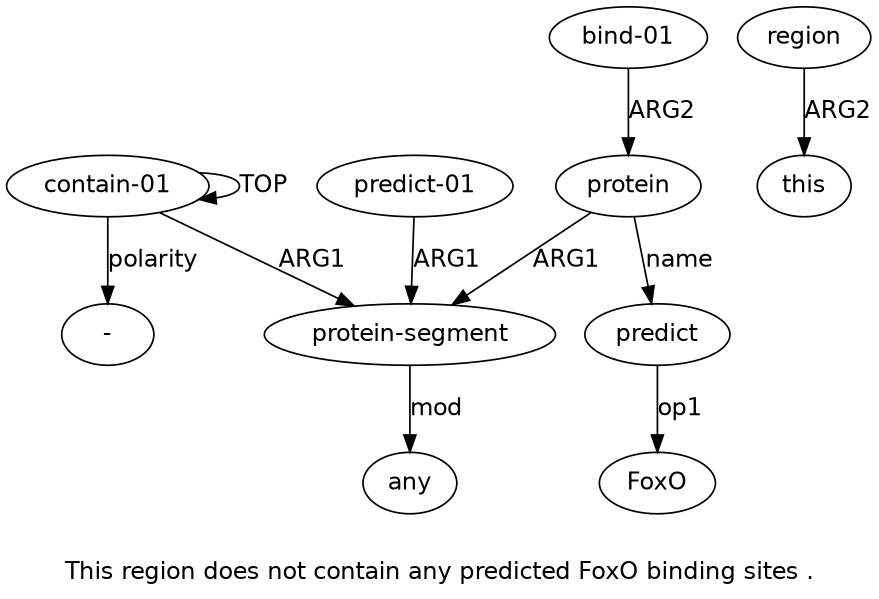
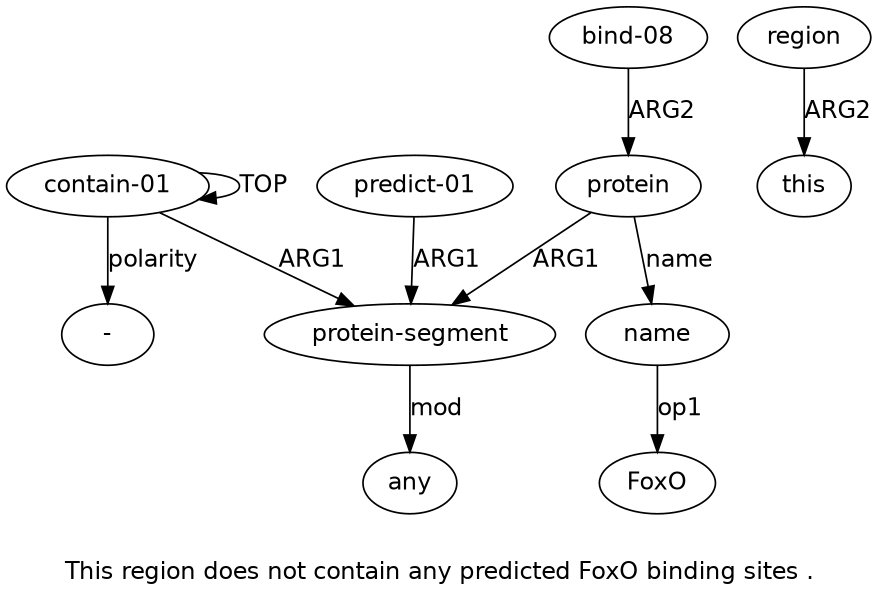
node "bind-01": label "bind-01" -> "bind-08"
node "predict": label "predict" -> "name"
